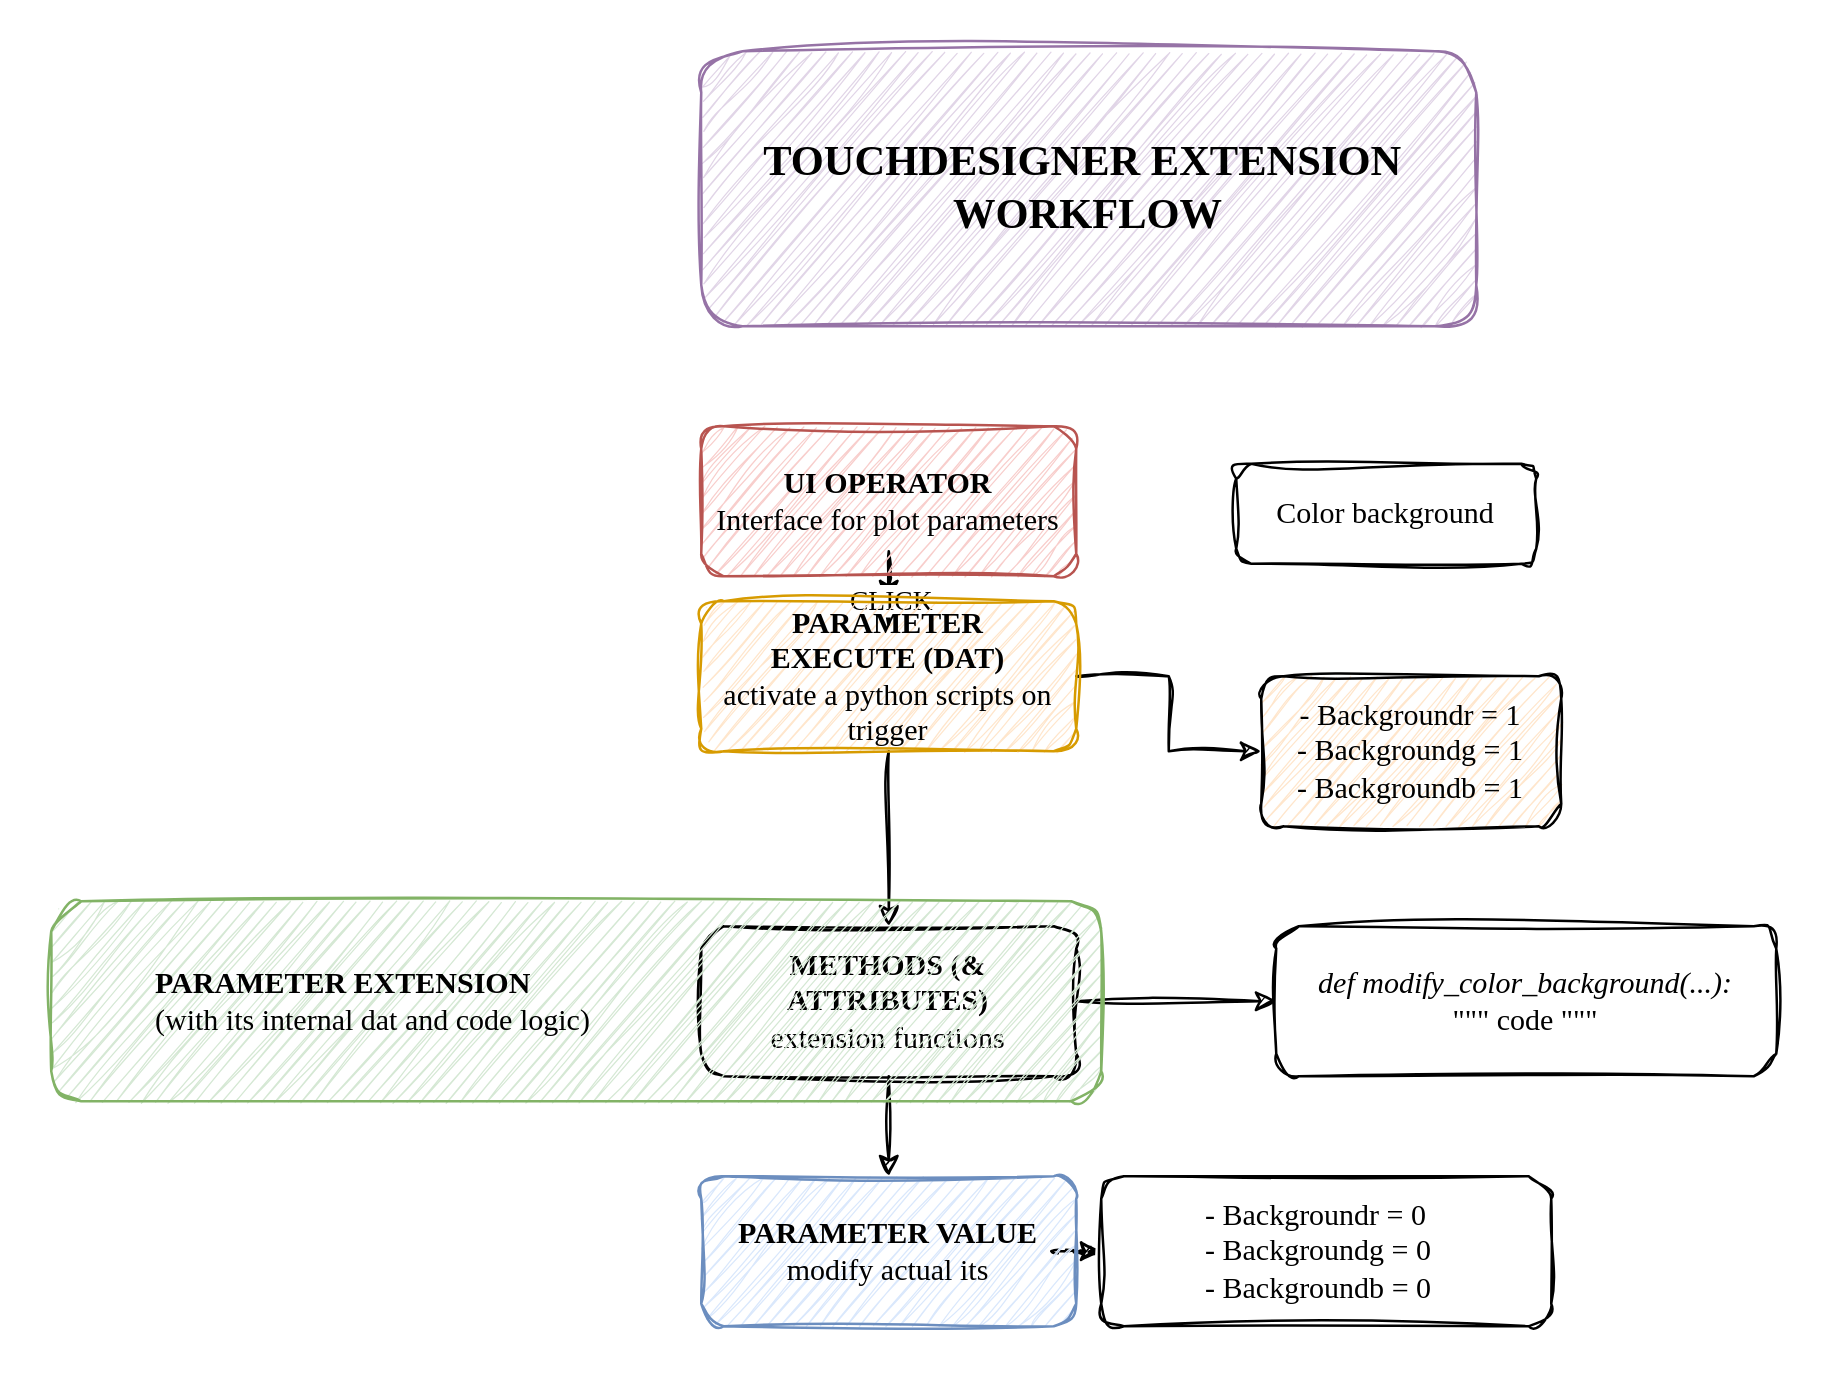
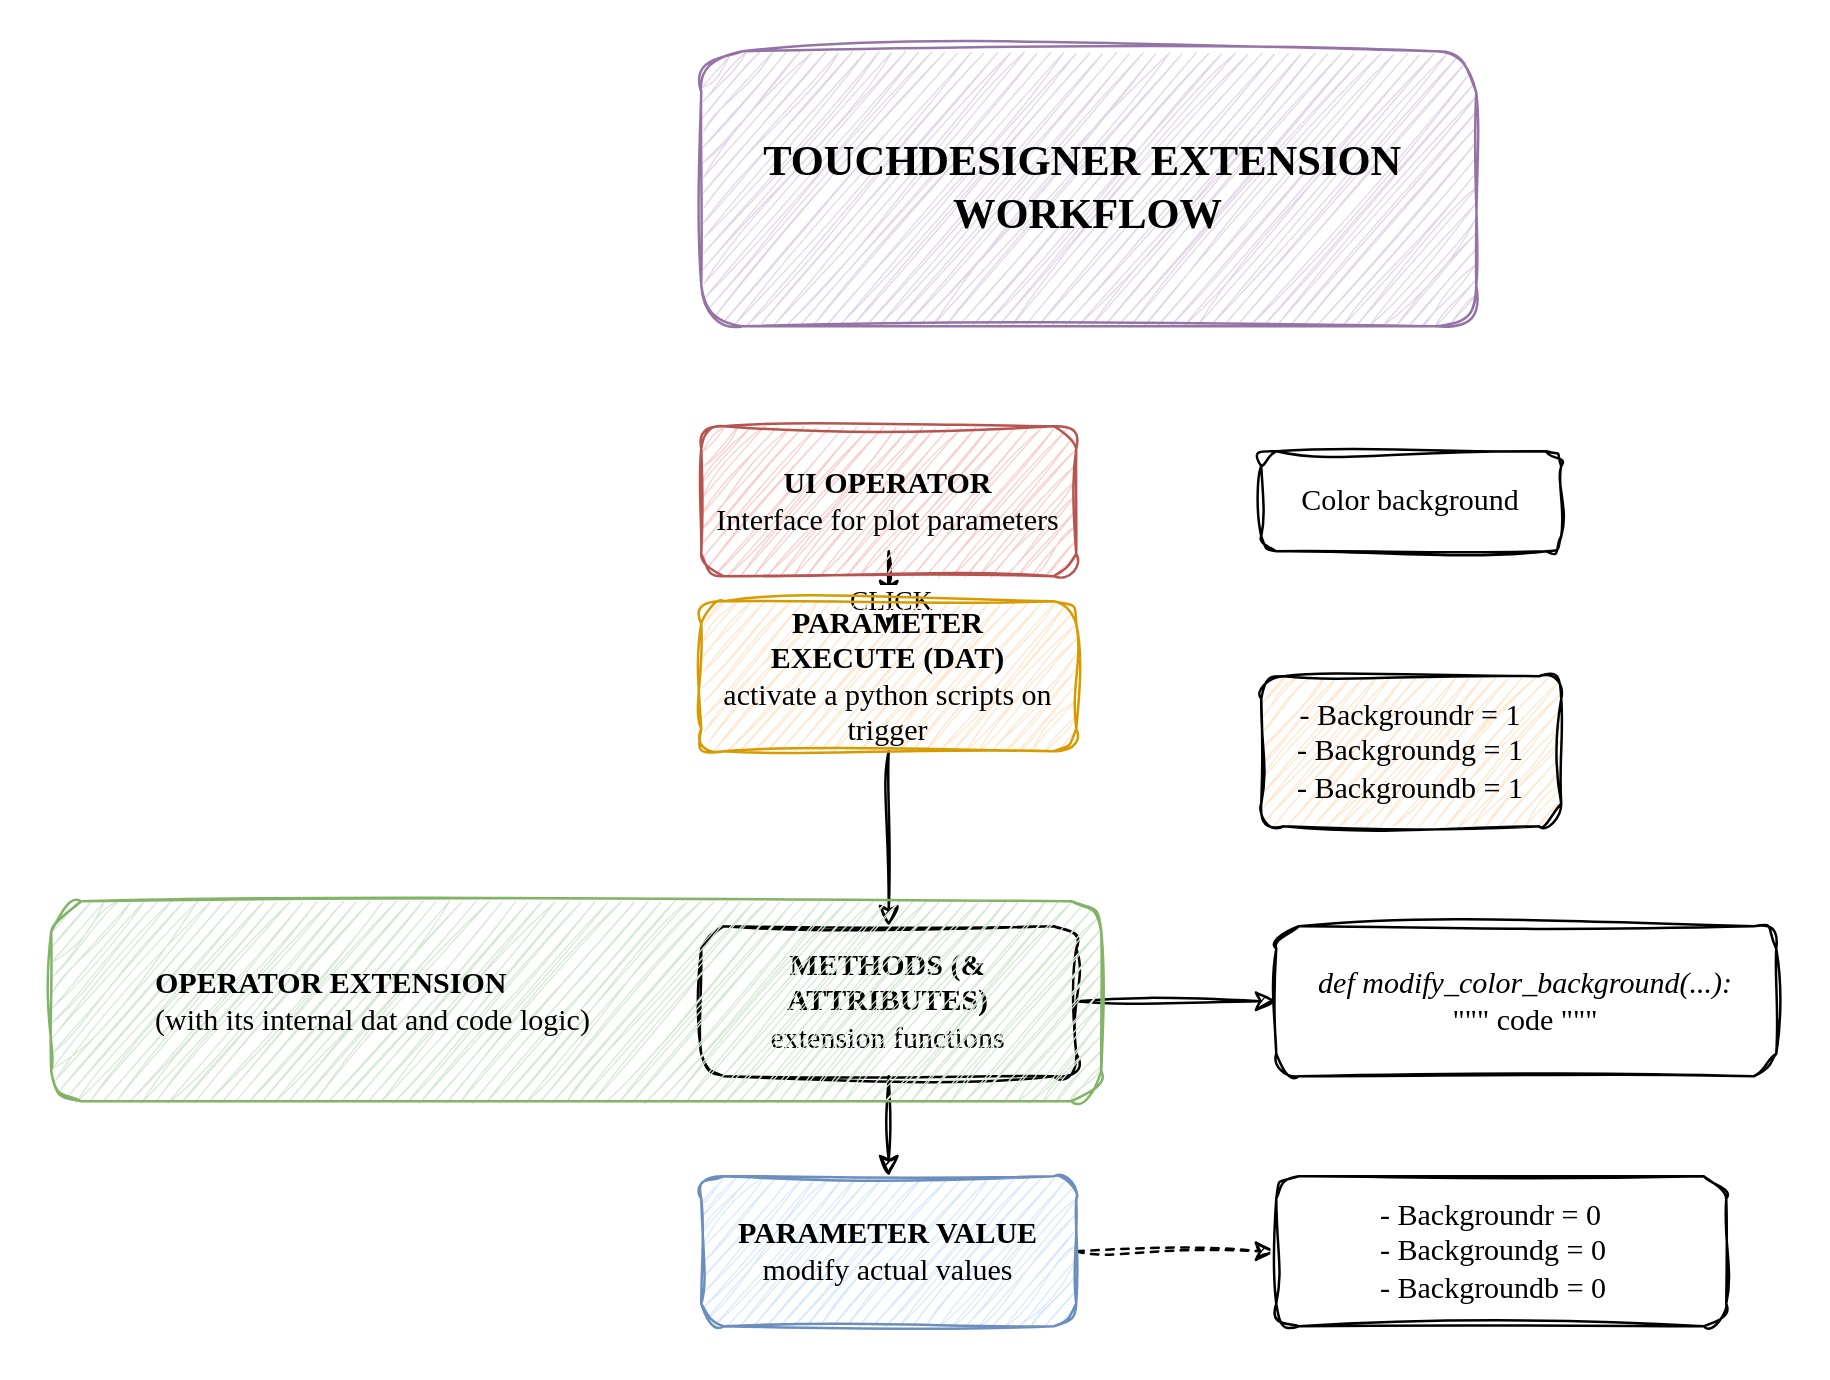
node "Color background": moved (1386, 514) -> (1411, 501)
edge "PARAMETER EXECUTE (DAT) activate a python scripts on trigger" -> "- Backgroundr = 1 - Backgroundg = 1 - Backgroundb = 1": removed
node "PARAMETER EXTENSION(with its internal dat and code logic)": label "PARAMETER EXTENSION(with its internal dat and code logic)" -> "OPERATOR EXTENSION(with its internal dat and code logic)"
node "PARAMETER VALUE modify actual its": label "PARAMETER VALUE modify actual its" -> "PARAMETER VALUE modify actual values"
node "- Backgroundr = 0 - Backgroundg = 0 - Backgroundb = 0": moved (1326, 1251) -> (1501, 1251)
